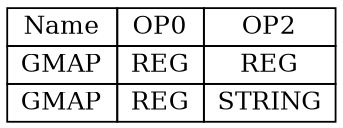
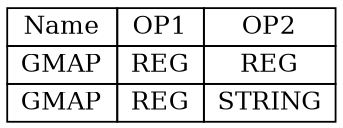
node "Name": text "OP0" -> "OP1"
